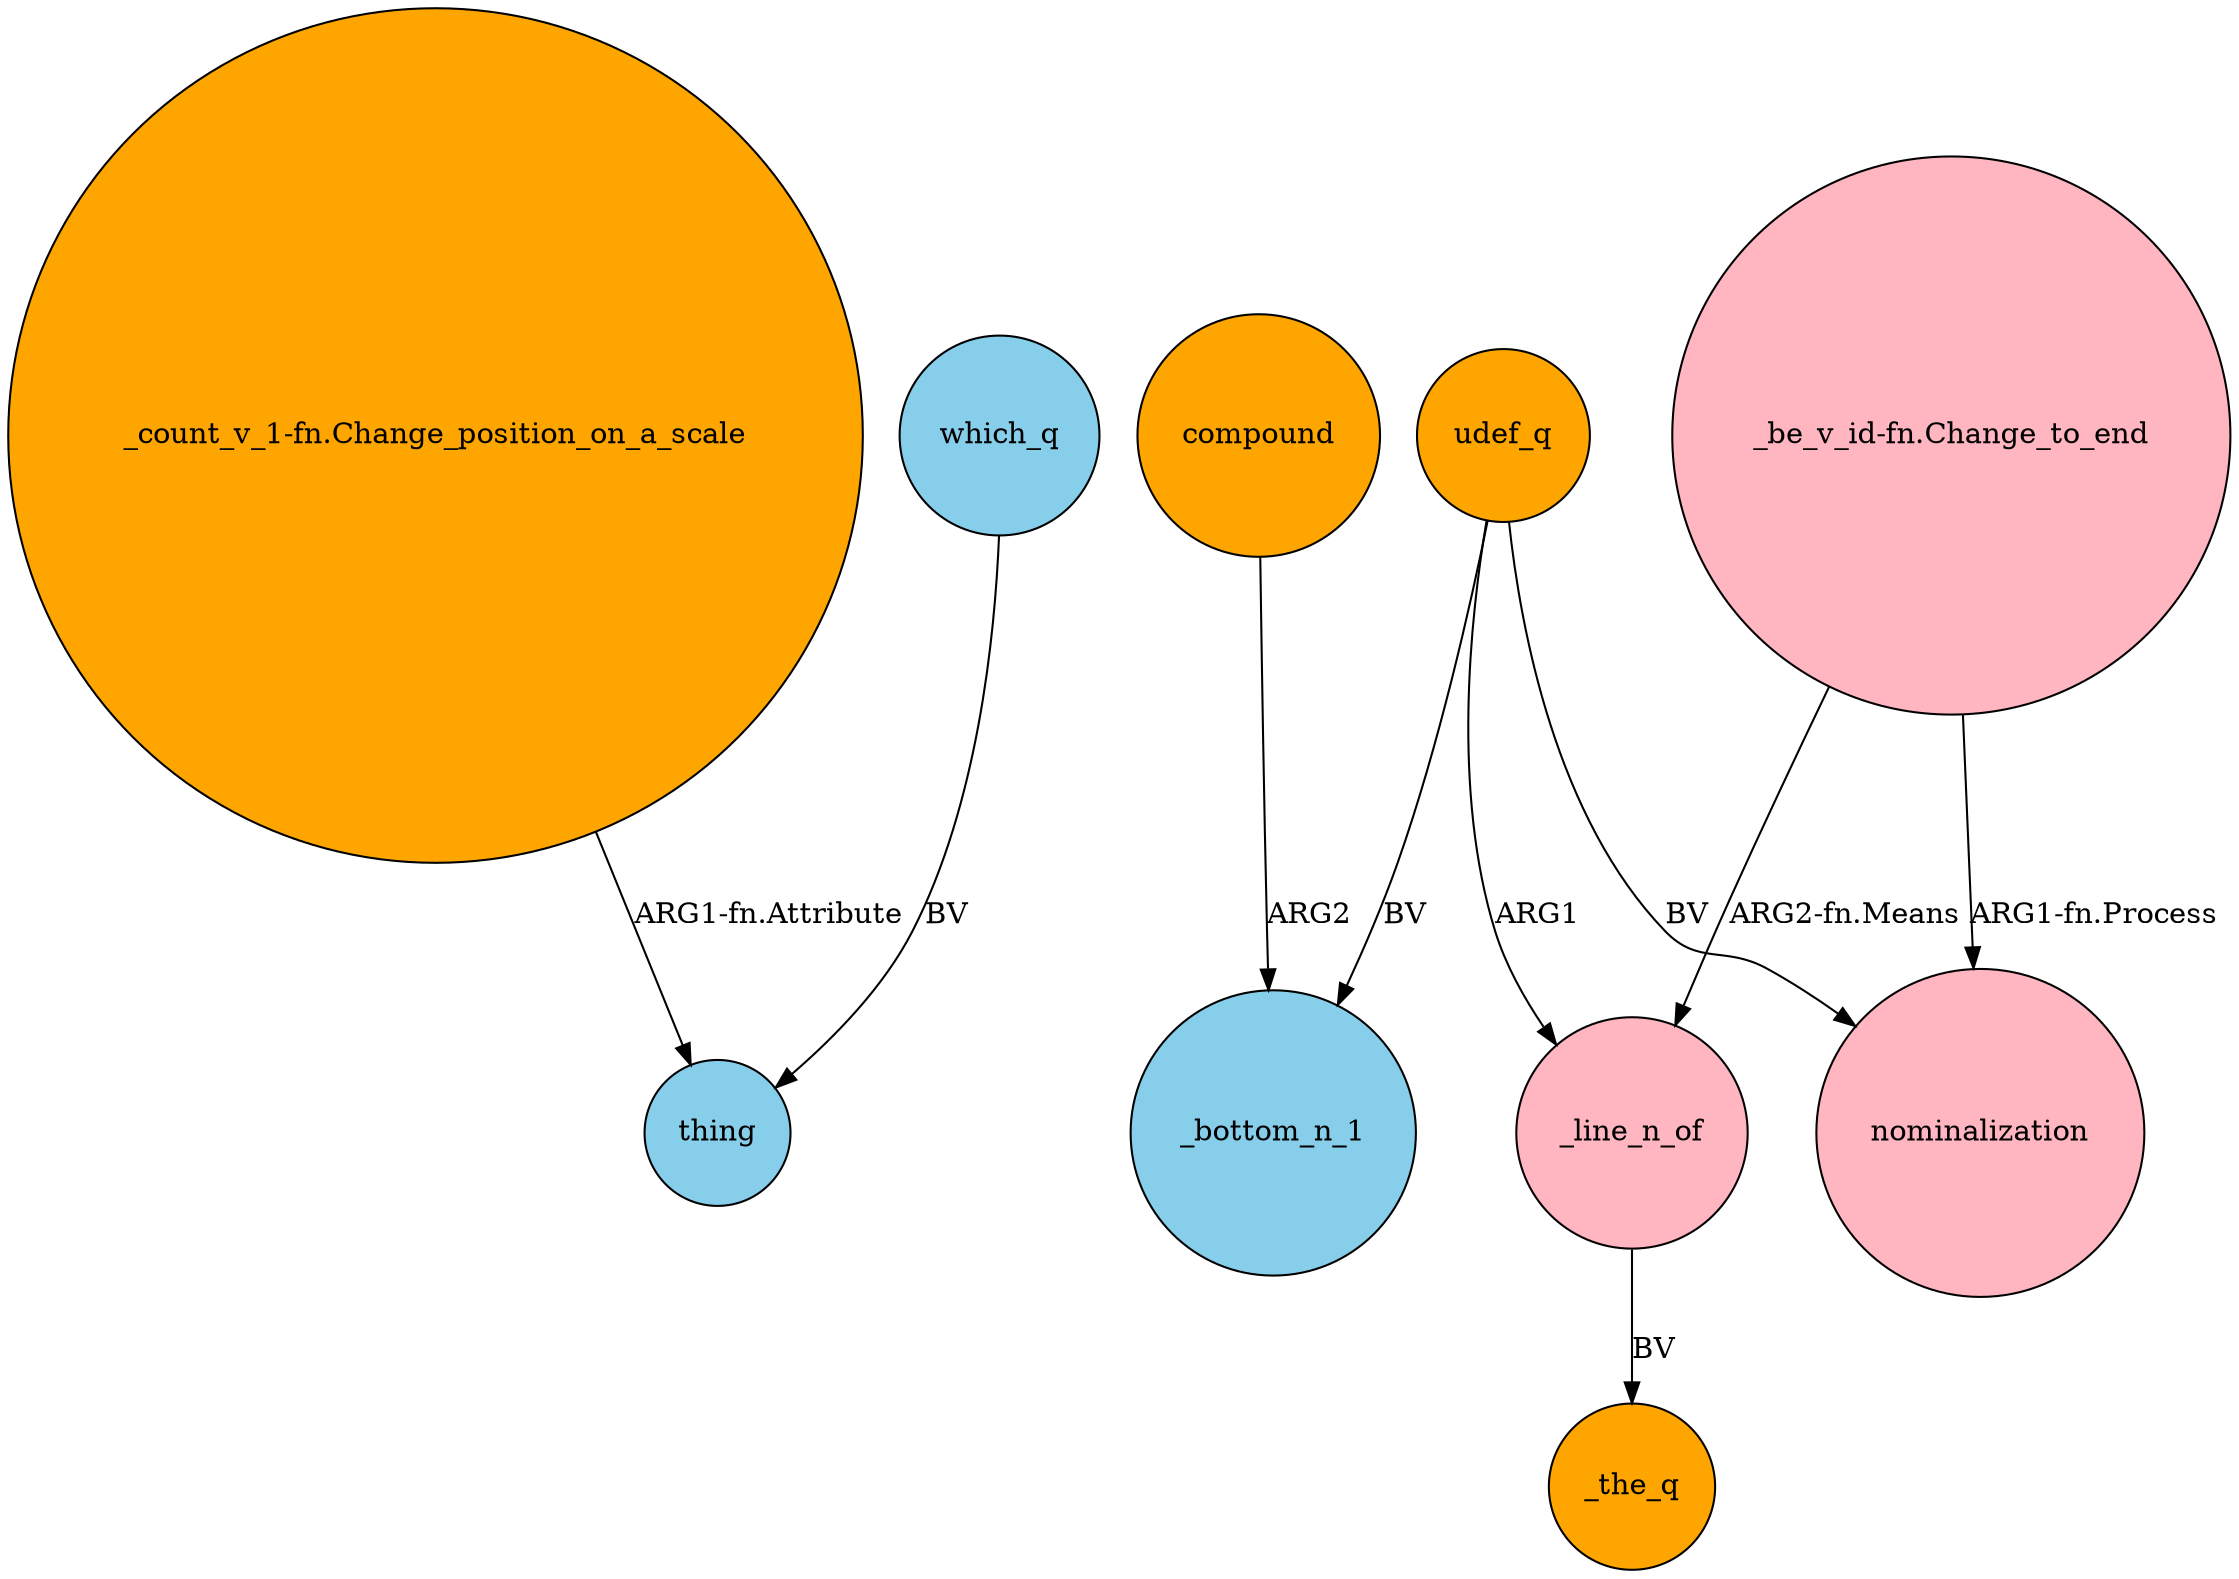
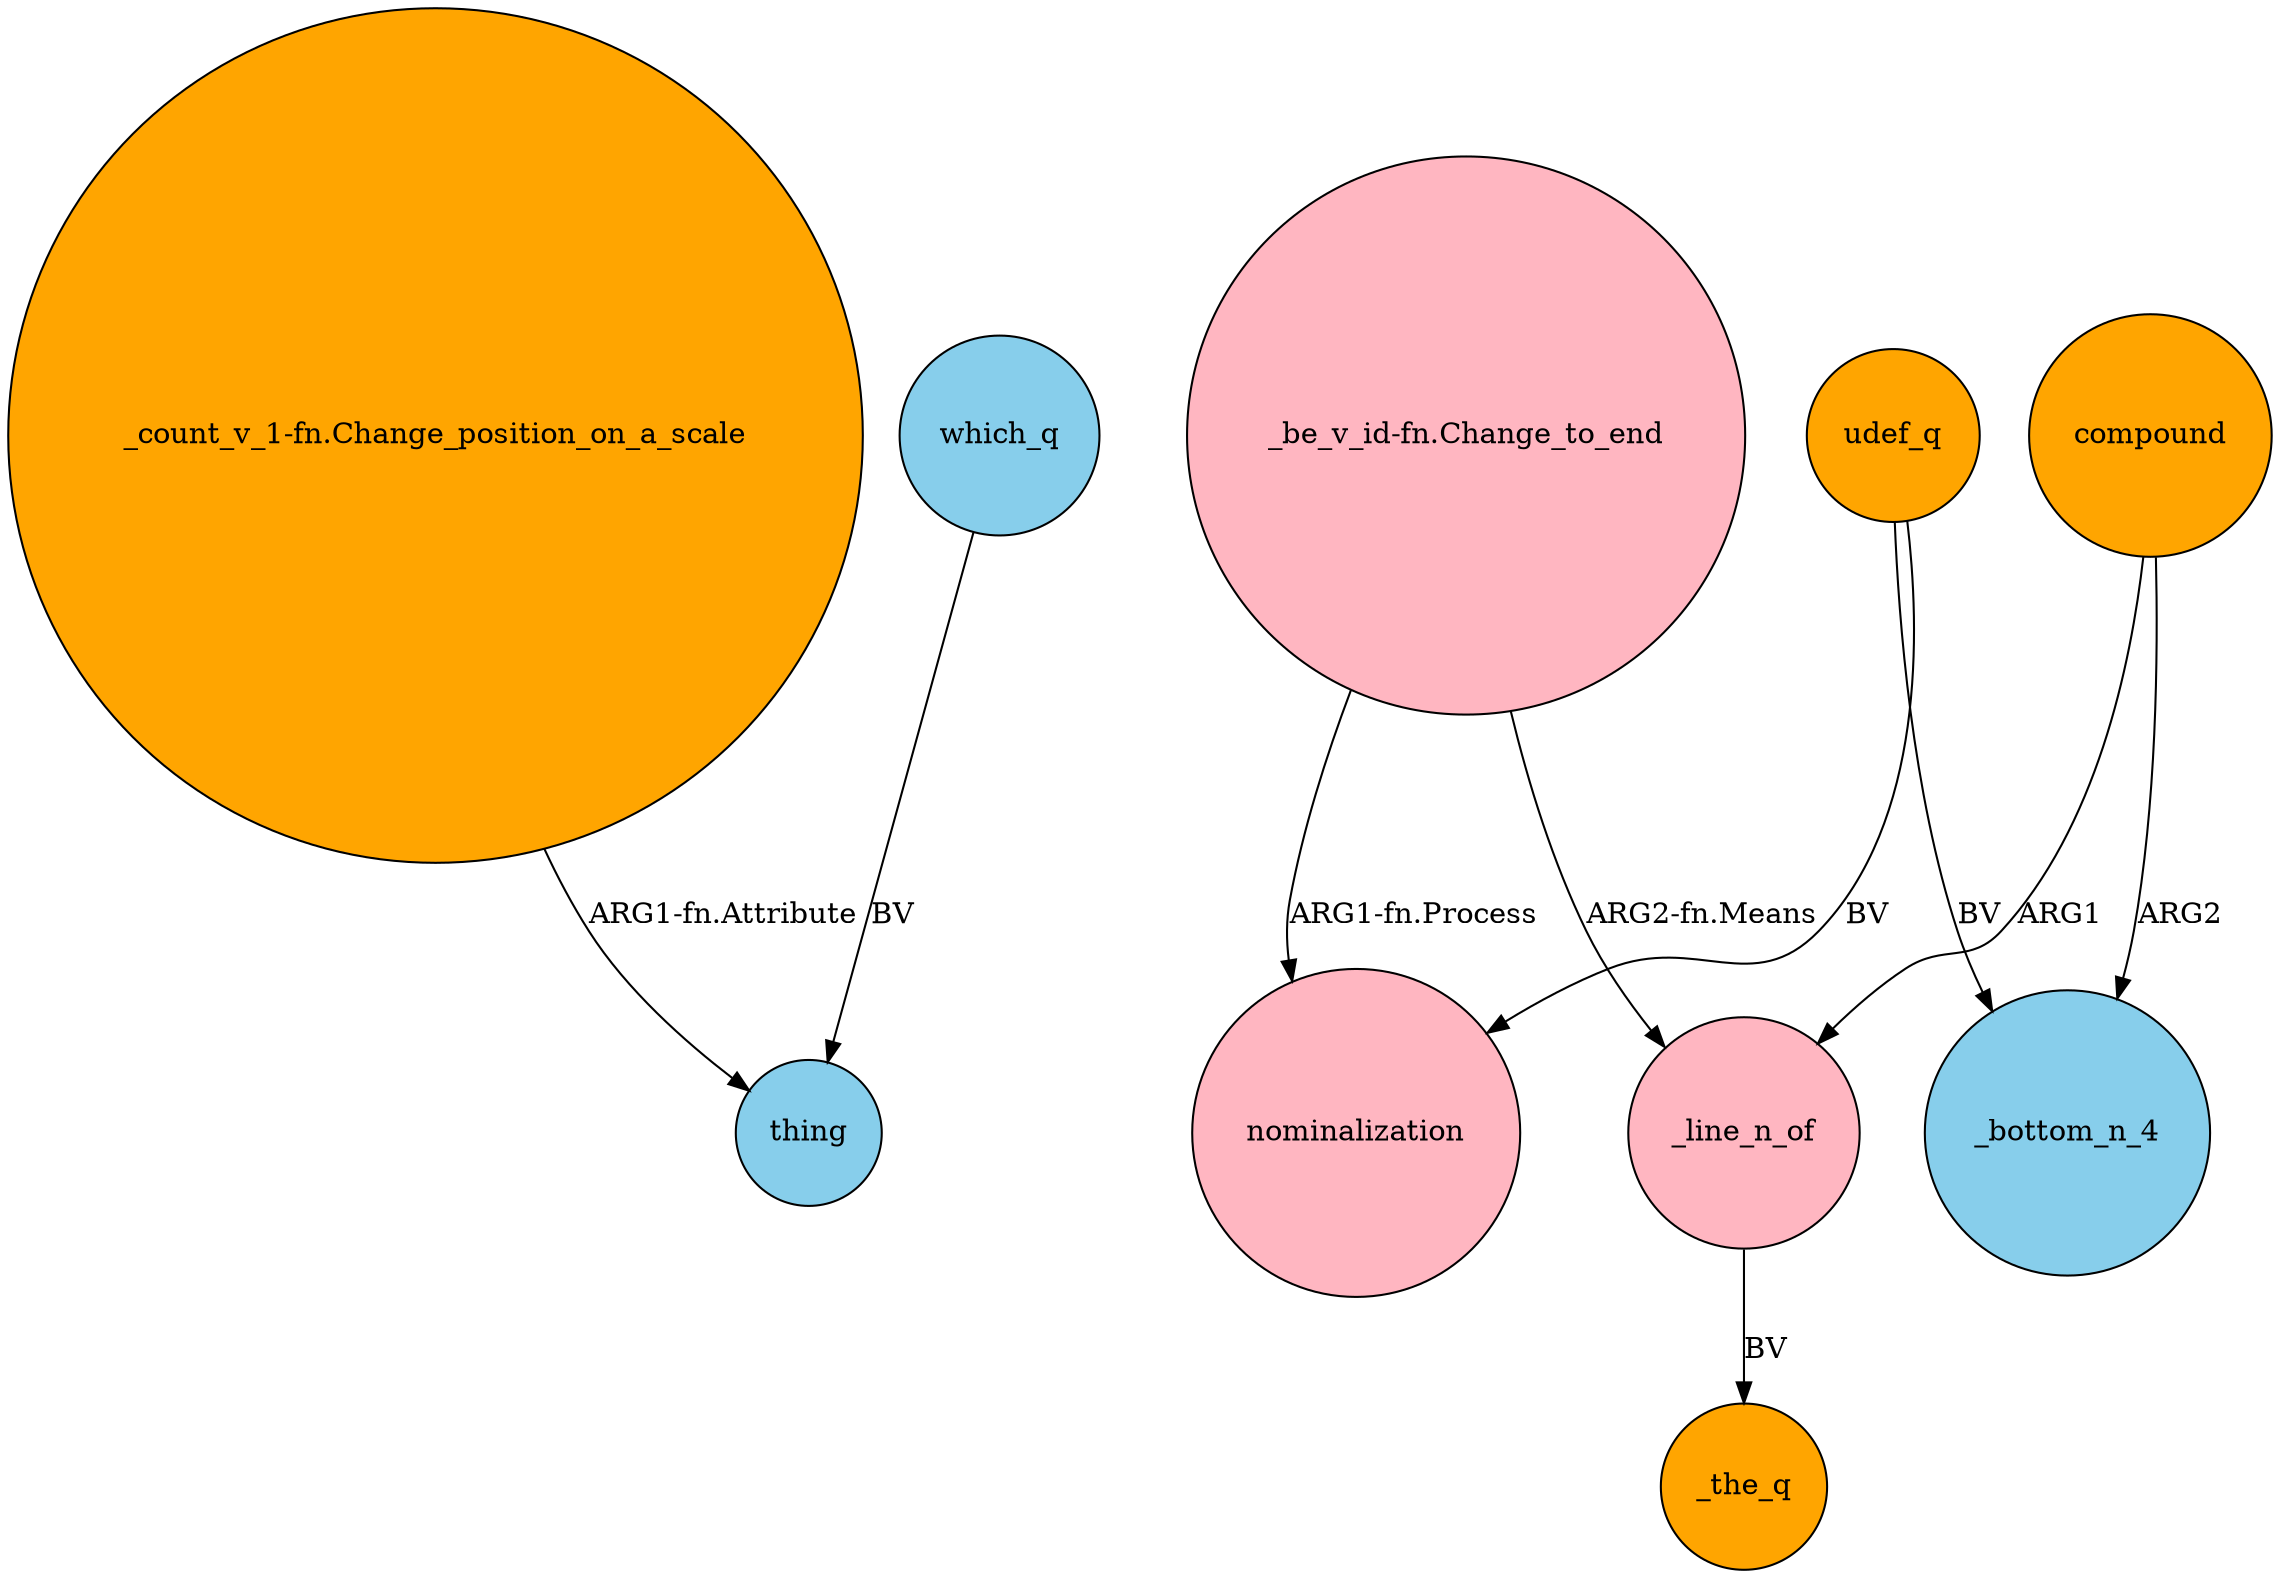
edge "udef_q" -> "_line_n_of": now "compound" -> "_line_n_of"
node "_bottom_n_1": label "_bottom_n_1" -> "_bottom_n_4"
